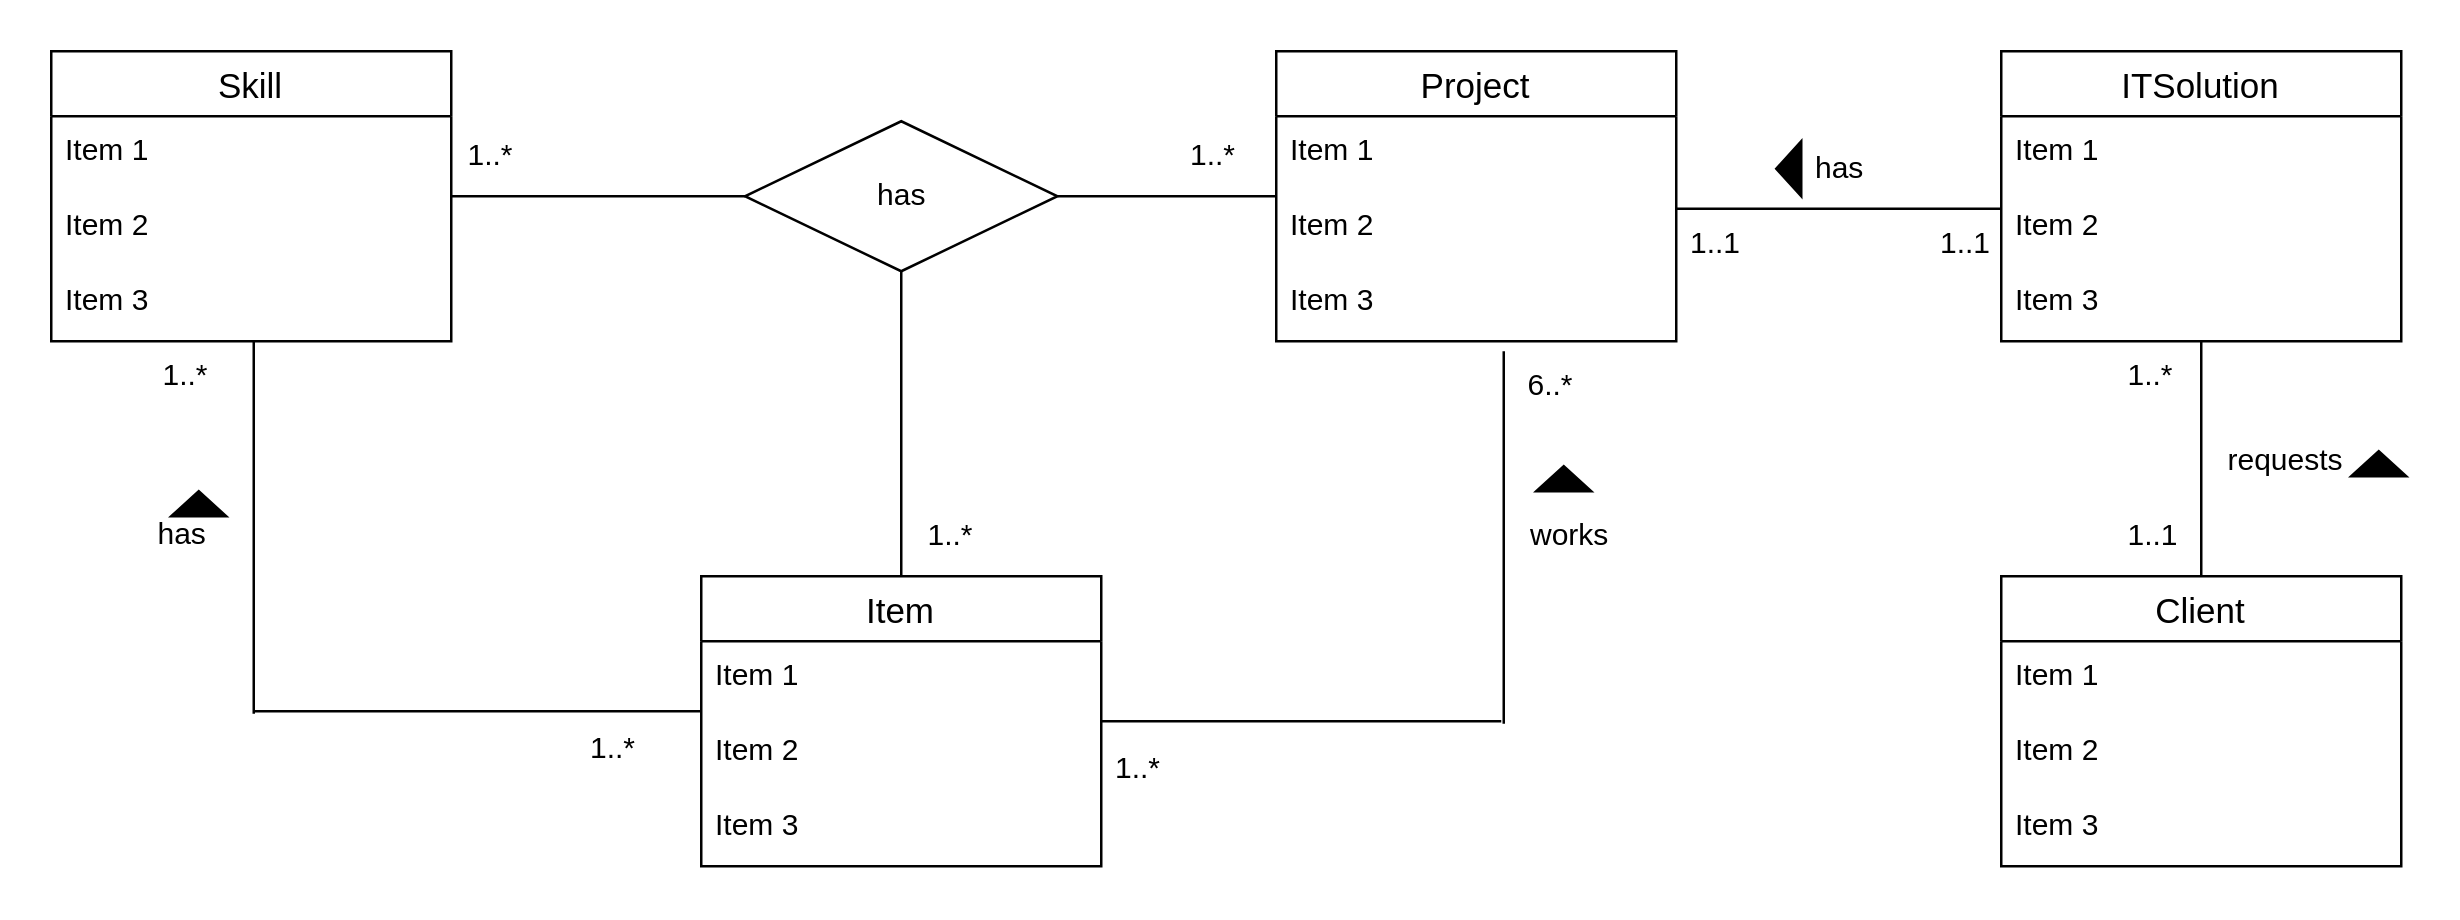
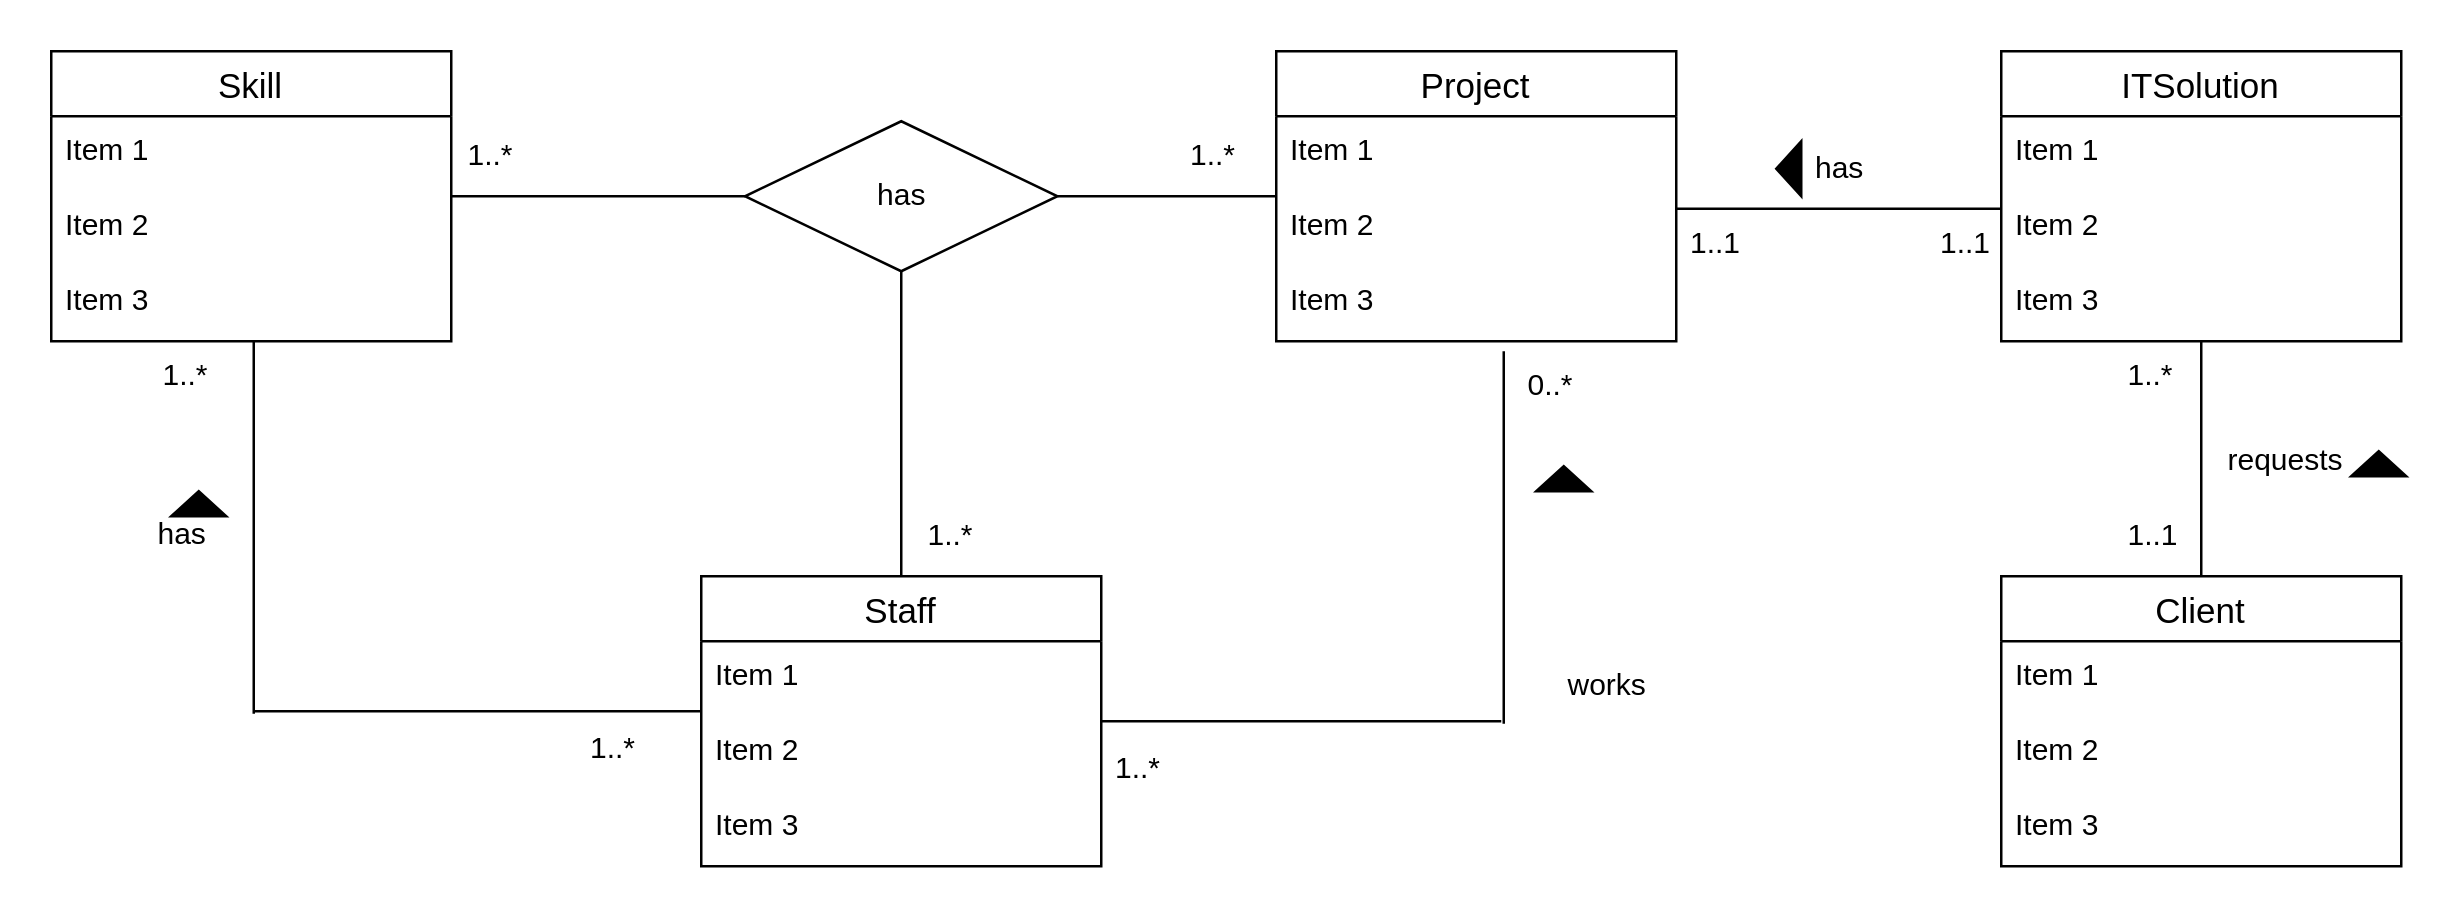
node "6..*": label "6..*" -> "0..*"
node "works": moved (1571, 539) -> (1609, 689)
node "Item": label "Item" -> "Staff"
